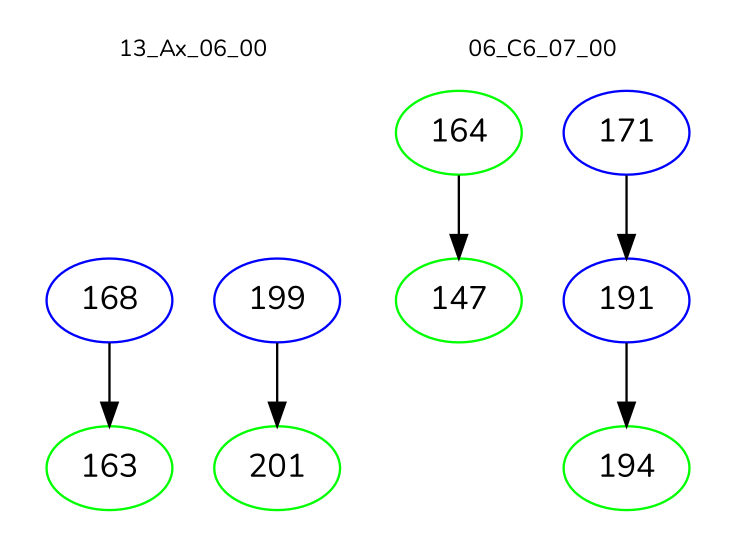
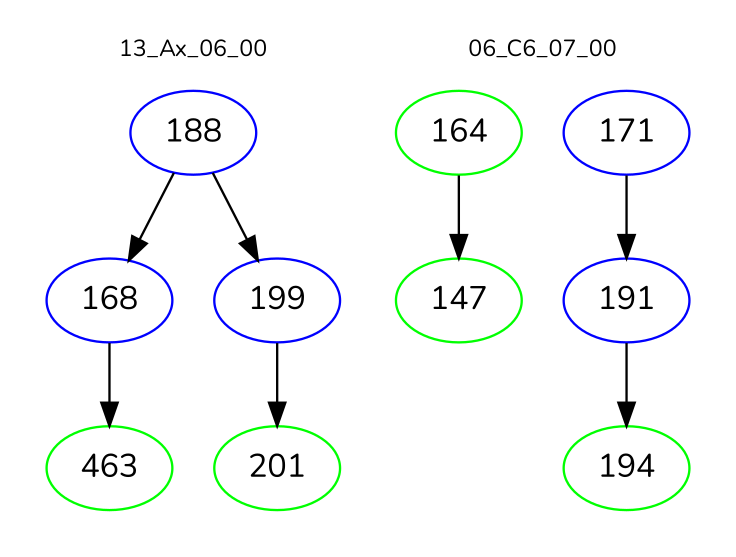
node "188": added
node "163": label "163" -> "463"
